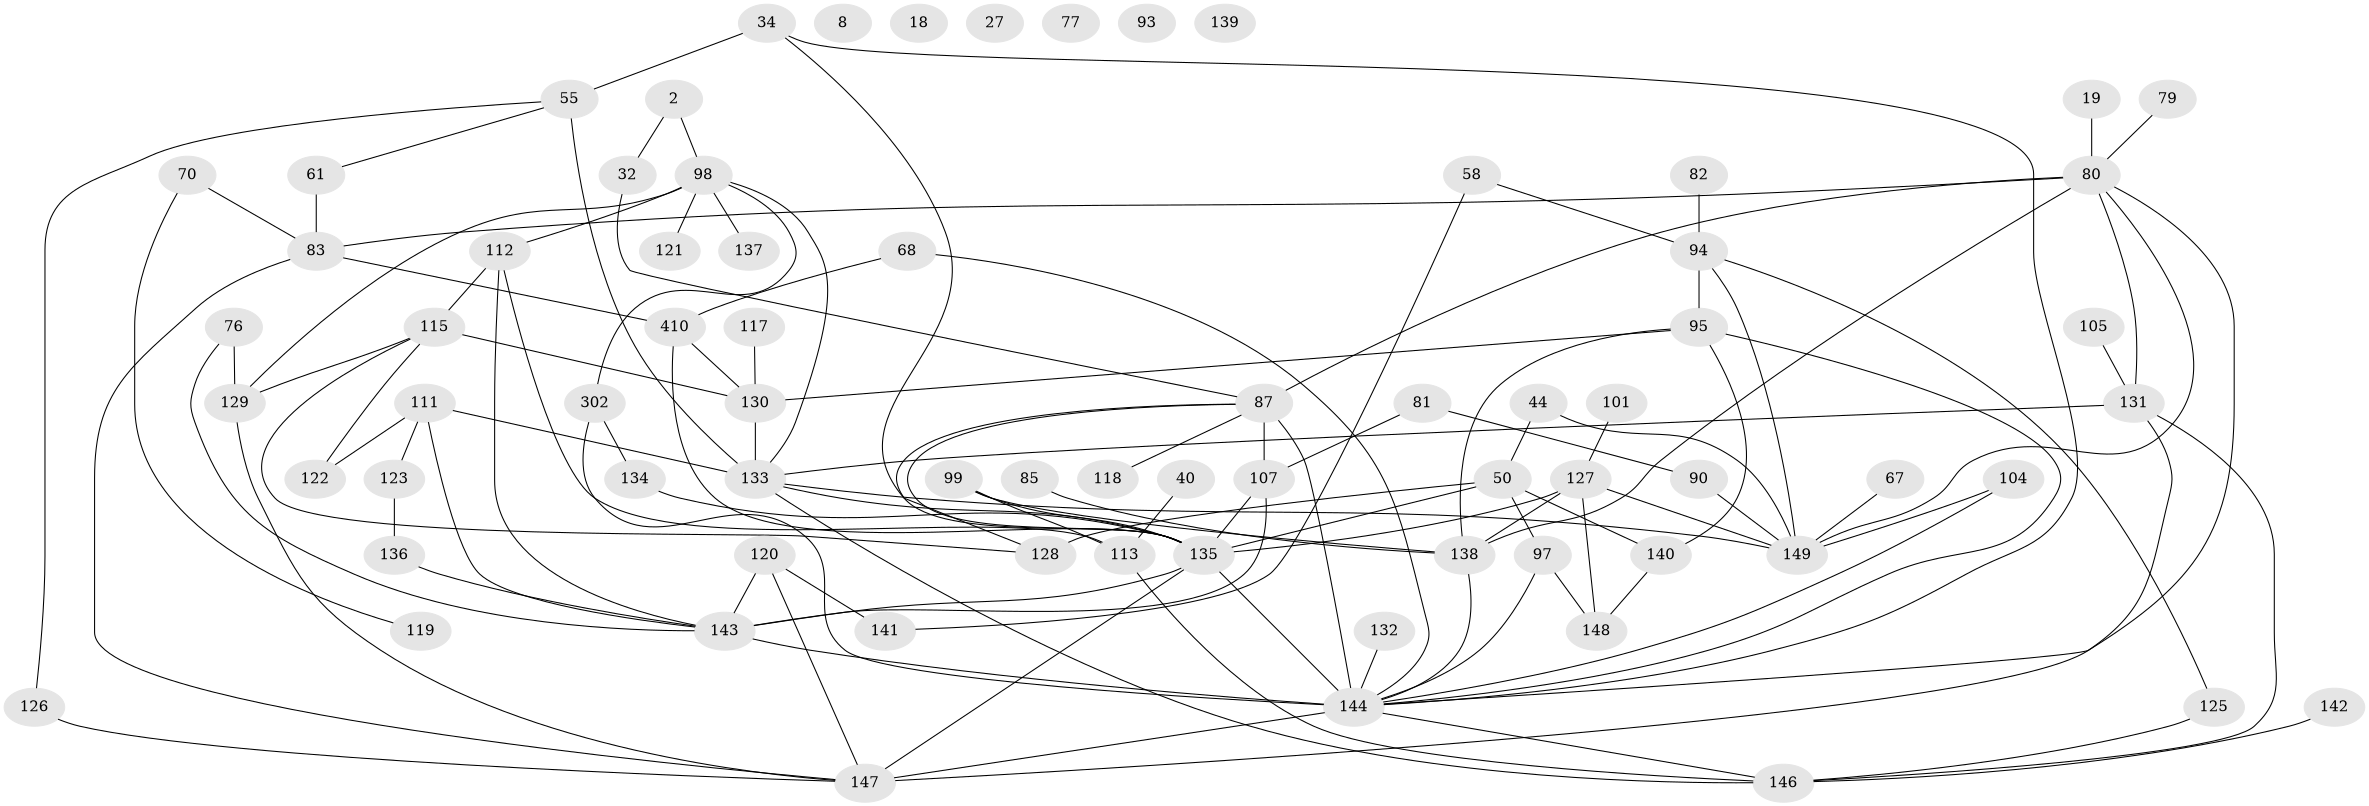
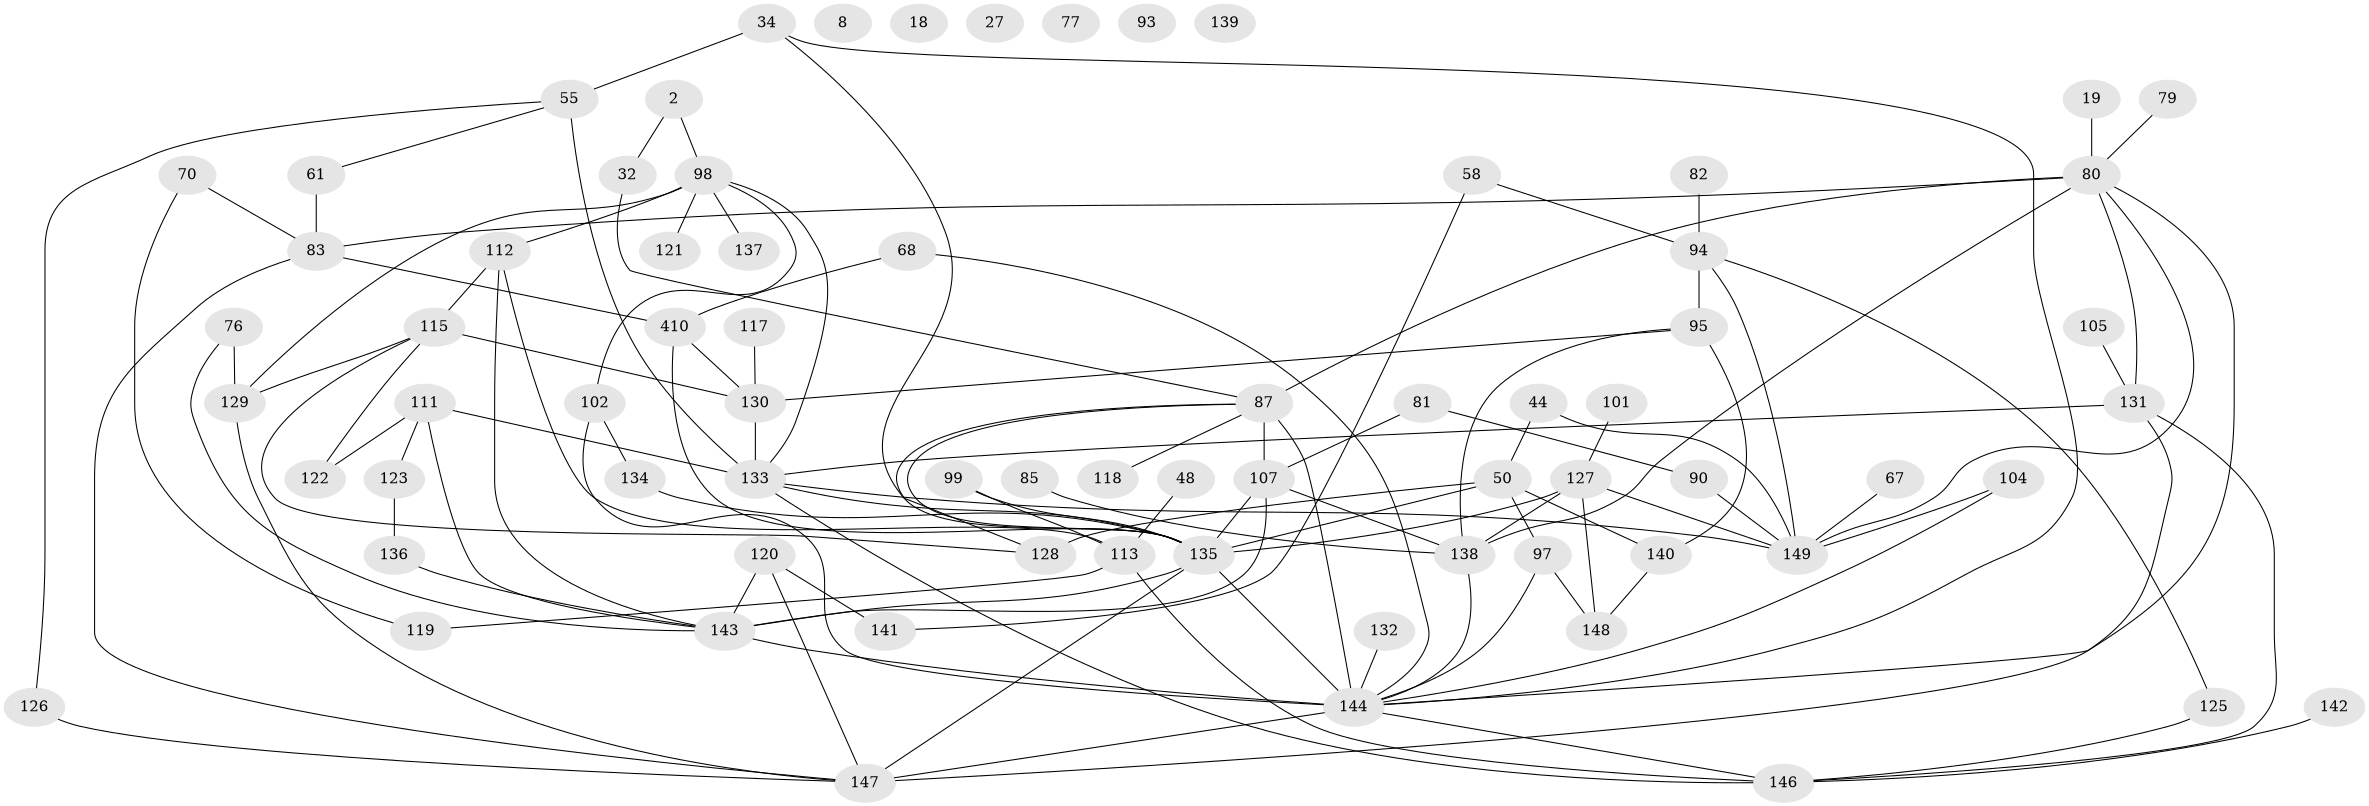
node "302": label "302" -> "102"
node "40": label "40" -> "48"
edge "99" -- "138": now "107" -- "138"
edge "95" -- "144": removed
edge "113" -- "119": added
